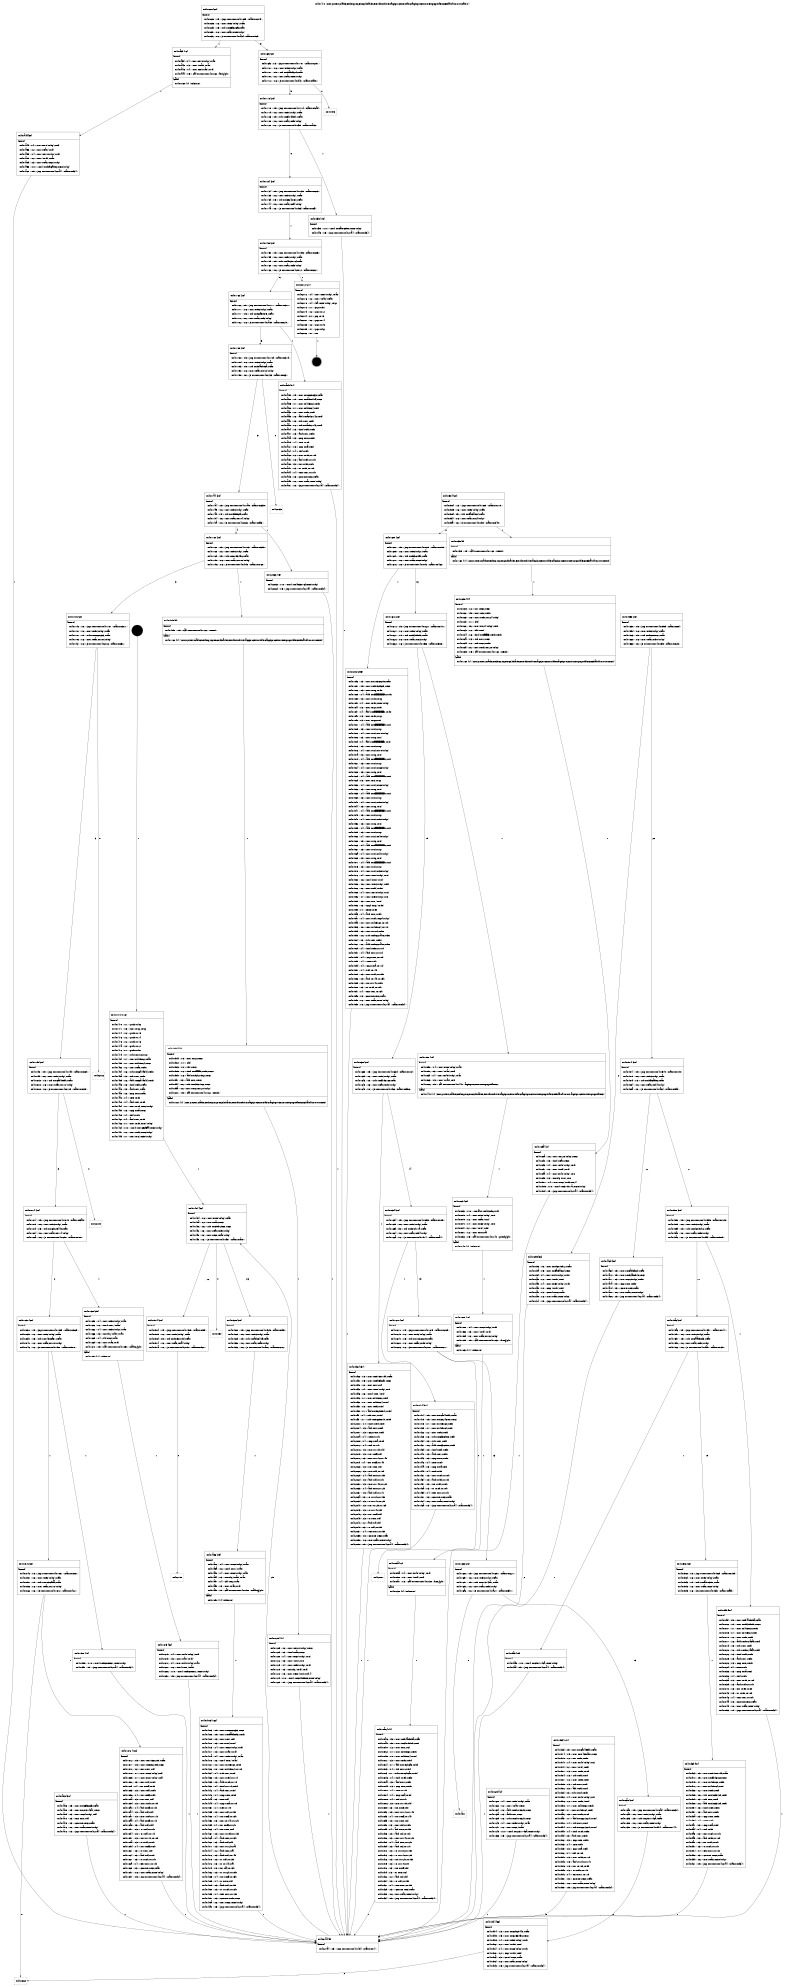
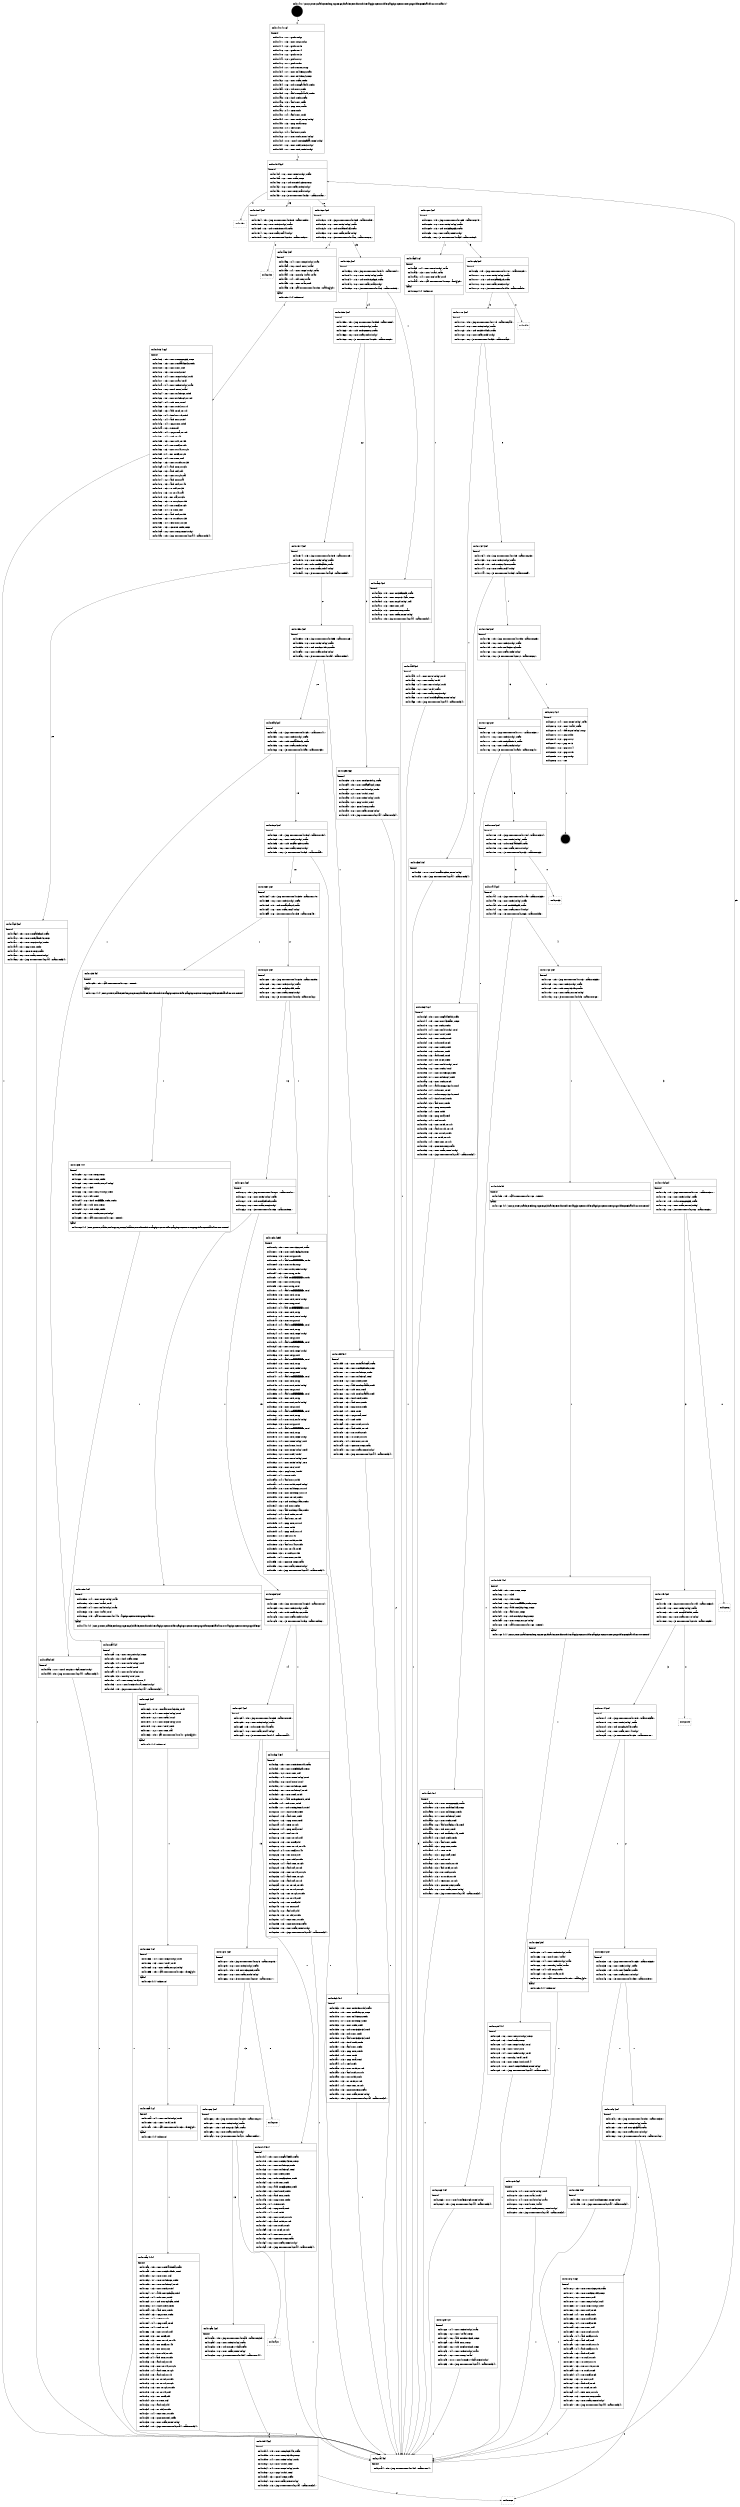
node "0x40153c [28]": added
edge "0x401734 [28]" -> "0x401d6f [127]": added, label "1"
edge "0x4015c8 [28]" -> "0x4015e4 [28]": added, label "18"
